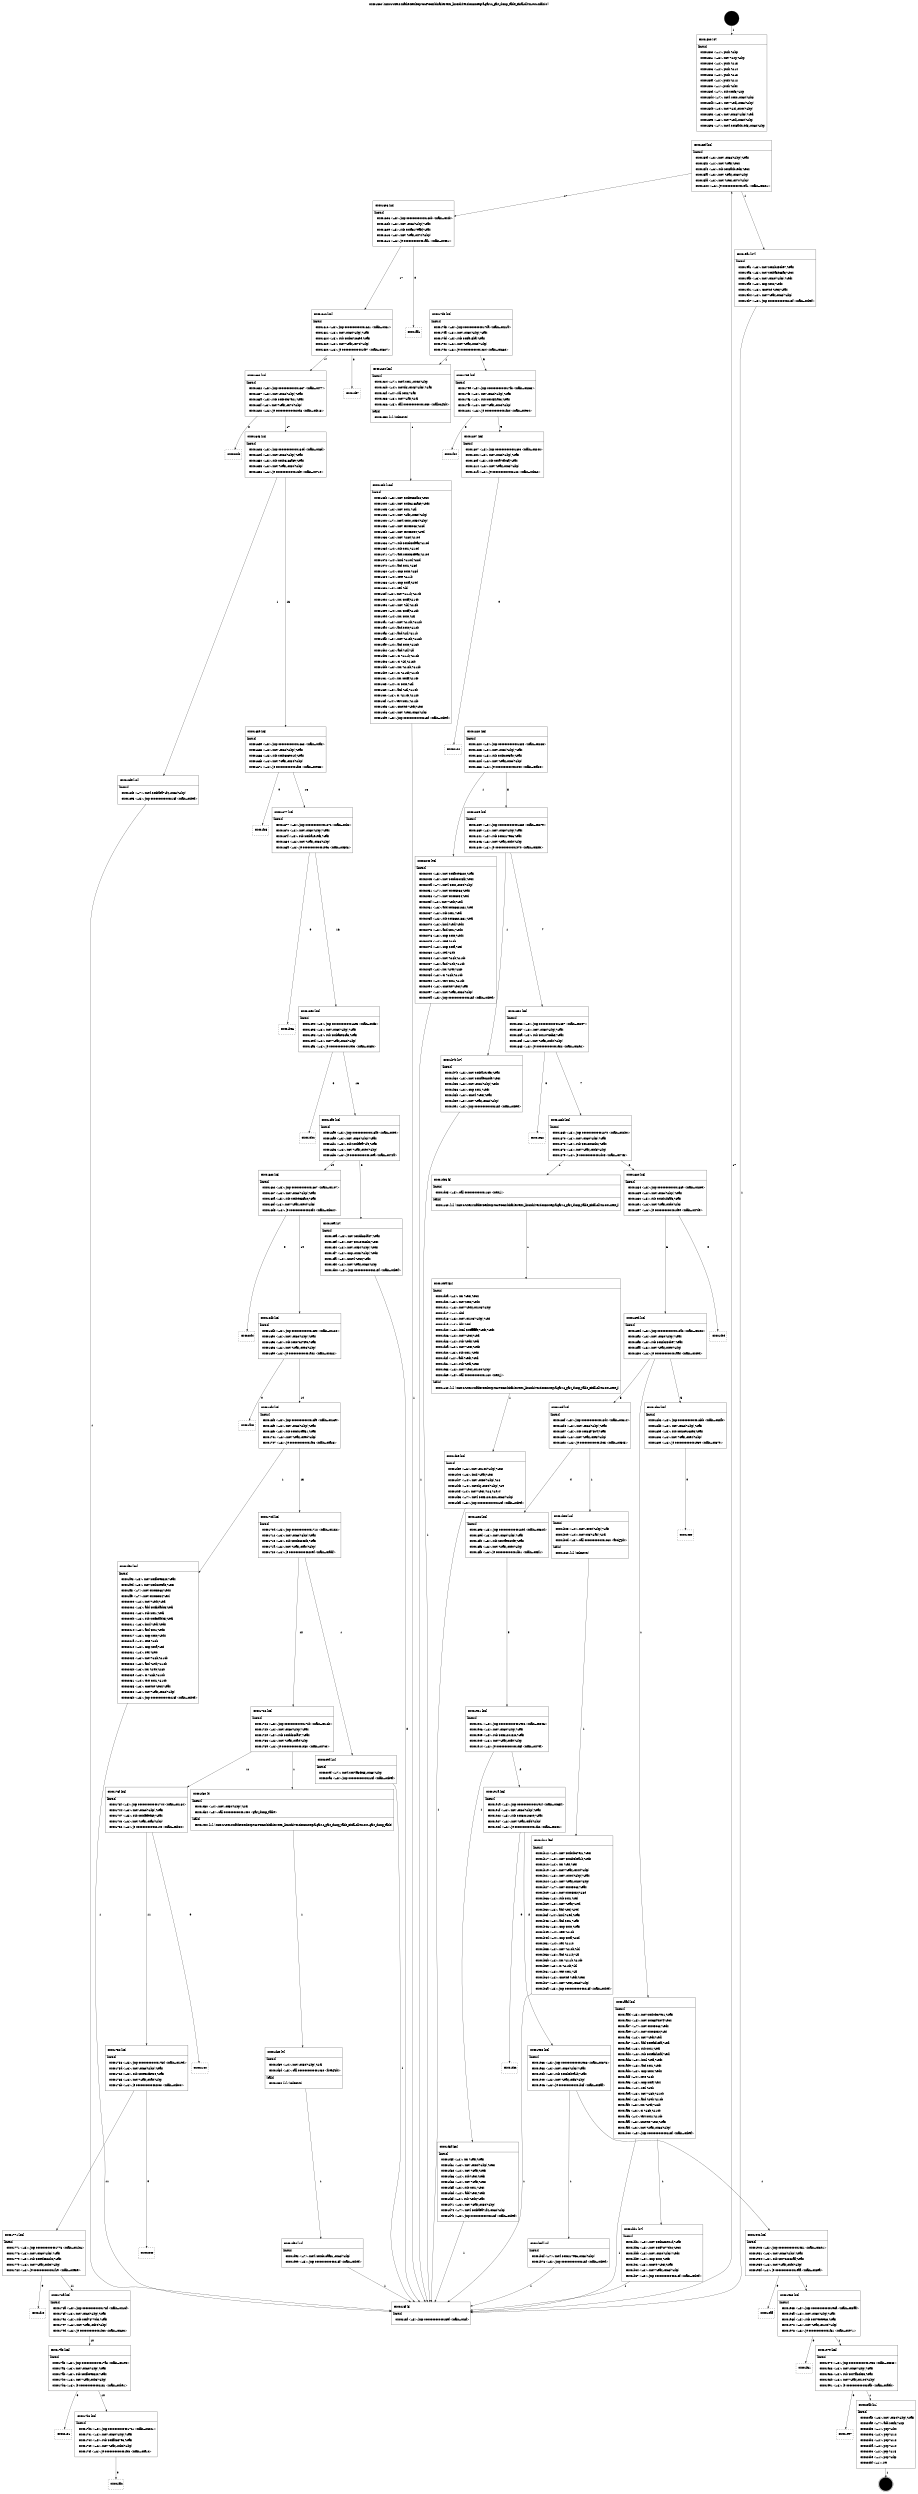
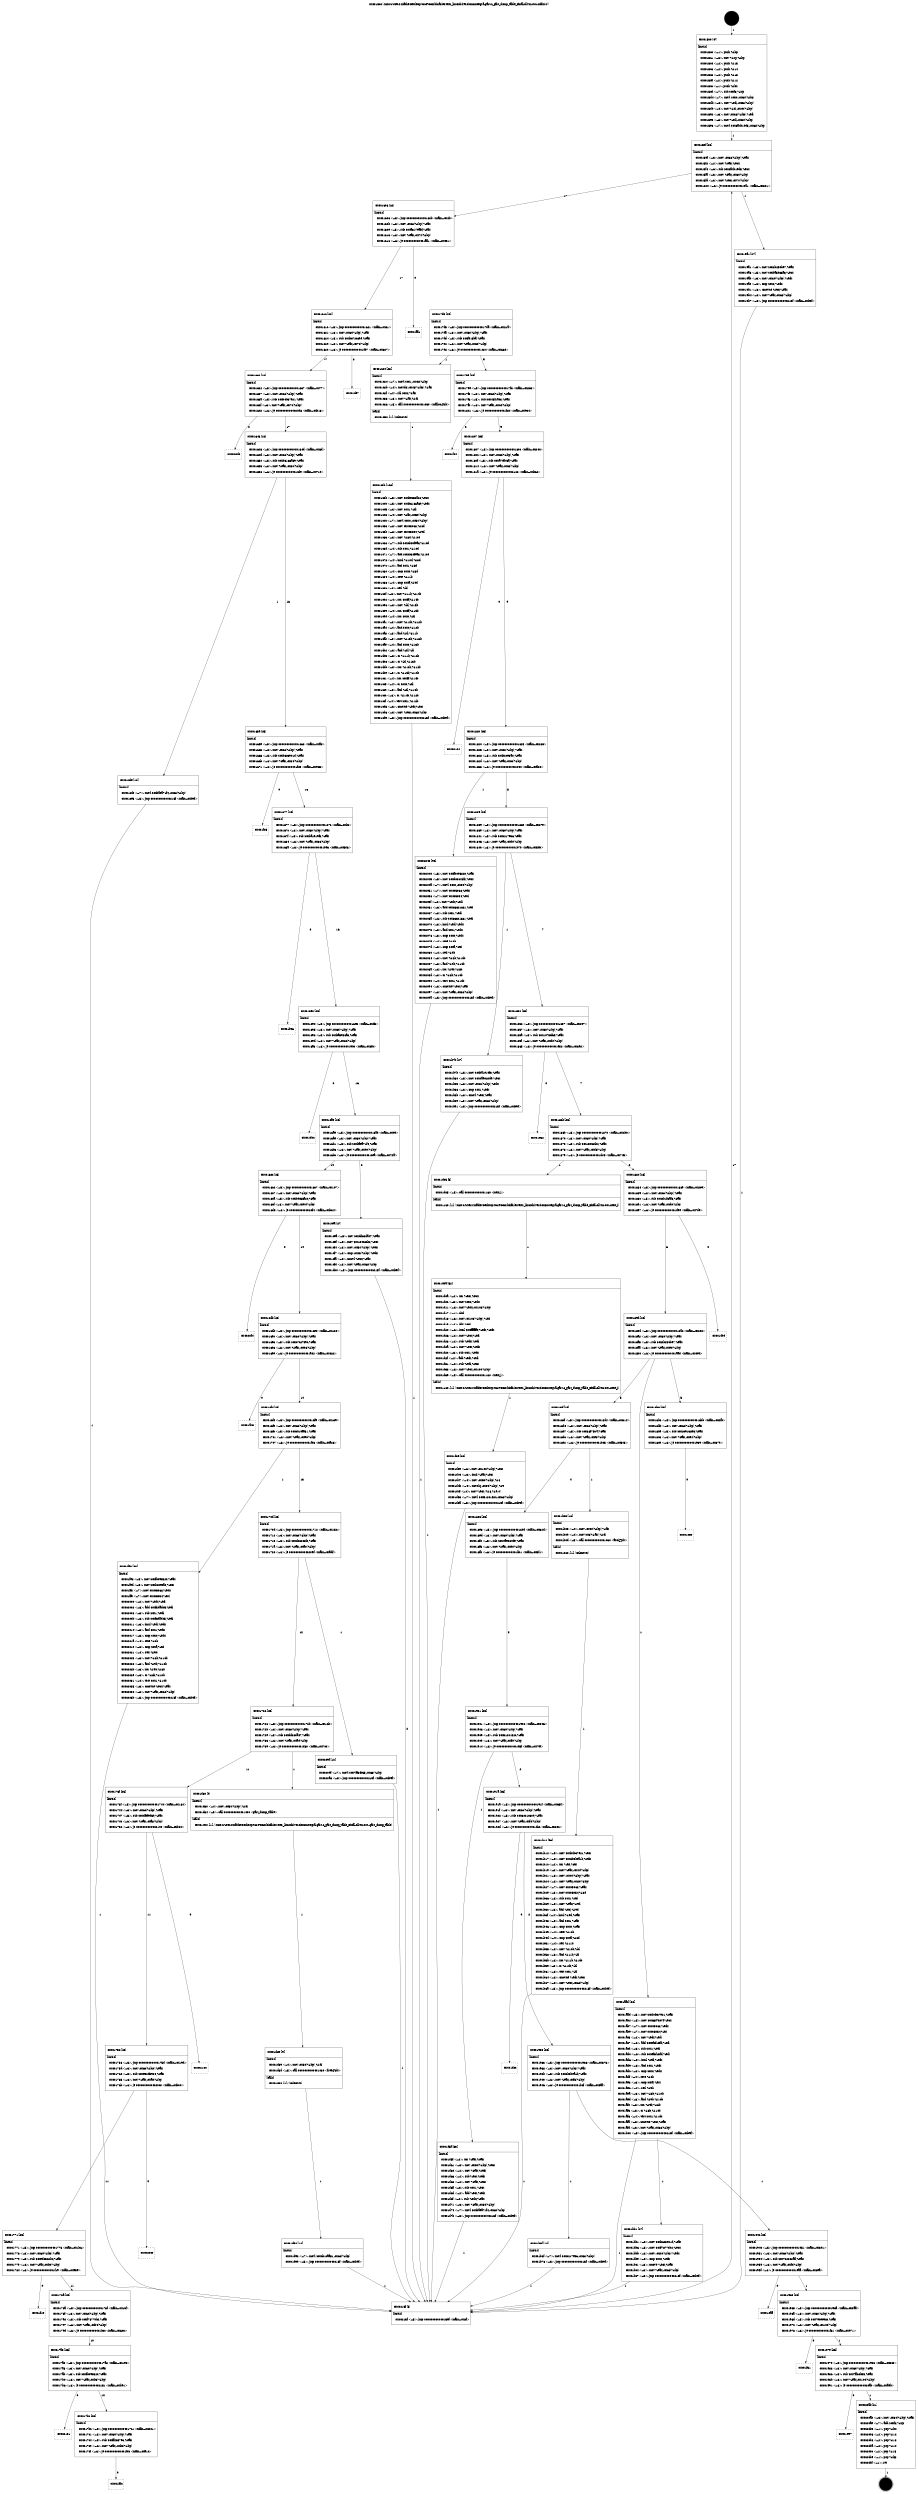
edge "0x4015c0 [47]" -> "0x4015ef [23]": added, label "1"
edge "0x401807 [25]" -> "0x401820 [25]": added, label "9"
